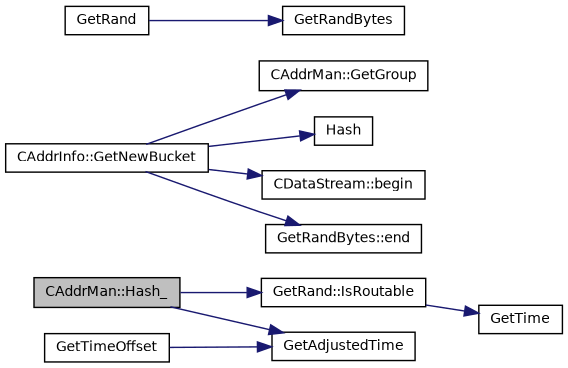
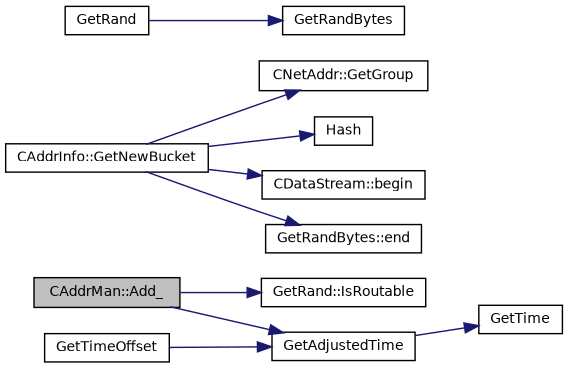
node "CAddrMan::GetGroup": label "CAddrMan::GetGroup" -> "CNetAddr::GetGroup"
node "CAddrMan::Hash_": label "CAddrMan::Hash_" -> "CAddrMan::Add_"
edge "GetRand::IsRoutable" -> "GetTime": now "GetAdjustedTime" -> "GetTime"
